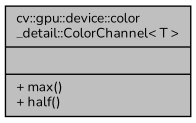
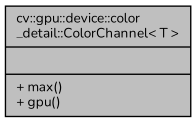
node "cv::gpu::device::color": text "+ half()" -> "+ gpu()"
